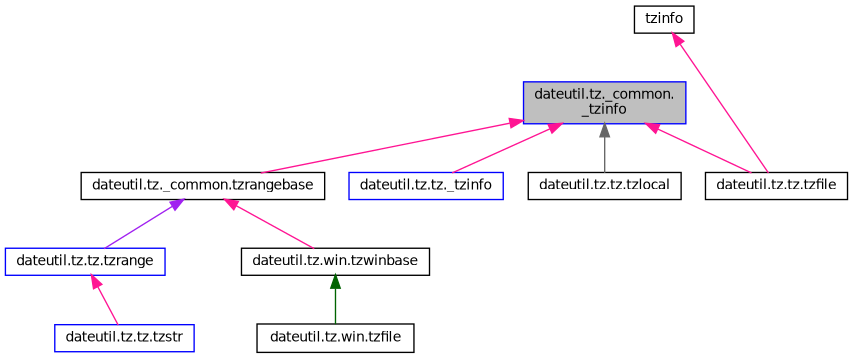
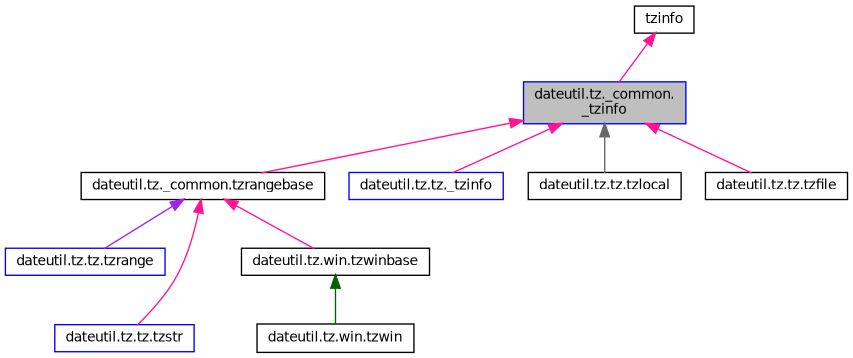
edge "dateutil.tz.tz.tzfile" -> "tzinfo": now "dateutil.tz._common. _tzinfo" -> "tzinfo"
edge "dateutil.tz.tz.tzstr" -> "dateutil.tz.tz.tzrange": now "dateutil.tz.tz.tzstr" -> "dateutil.tz._common.tzrangebase"
node "dateutil.tz.win.tzfile": label "dateutil.tz.win.tzfile" -> "dateutil.tz.win.tzwin"
